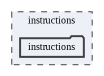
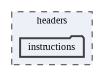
cluster "instructions": label "instructions" -> "headers"
